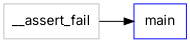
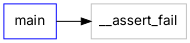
edge "__assert_fail" -> "main": reversed
